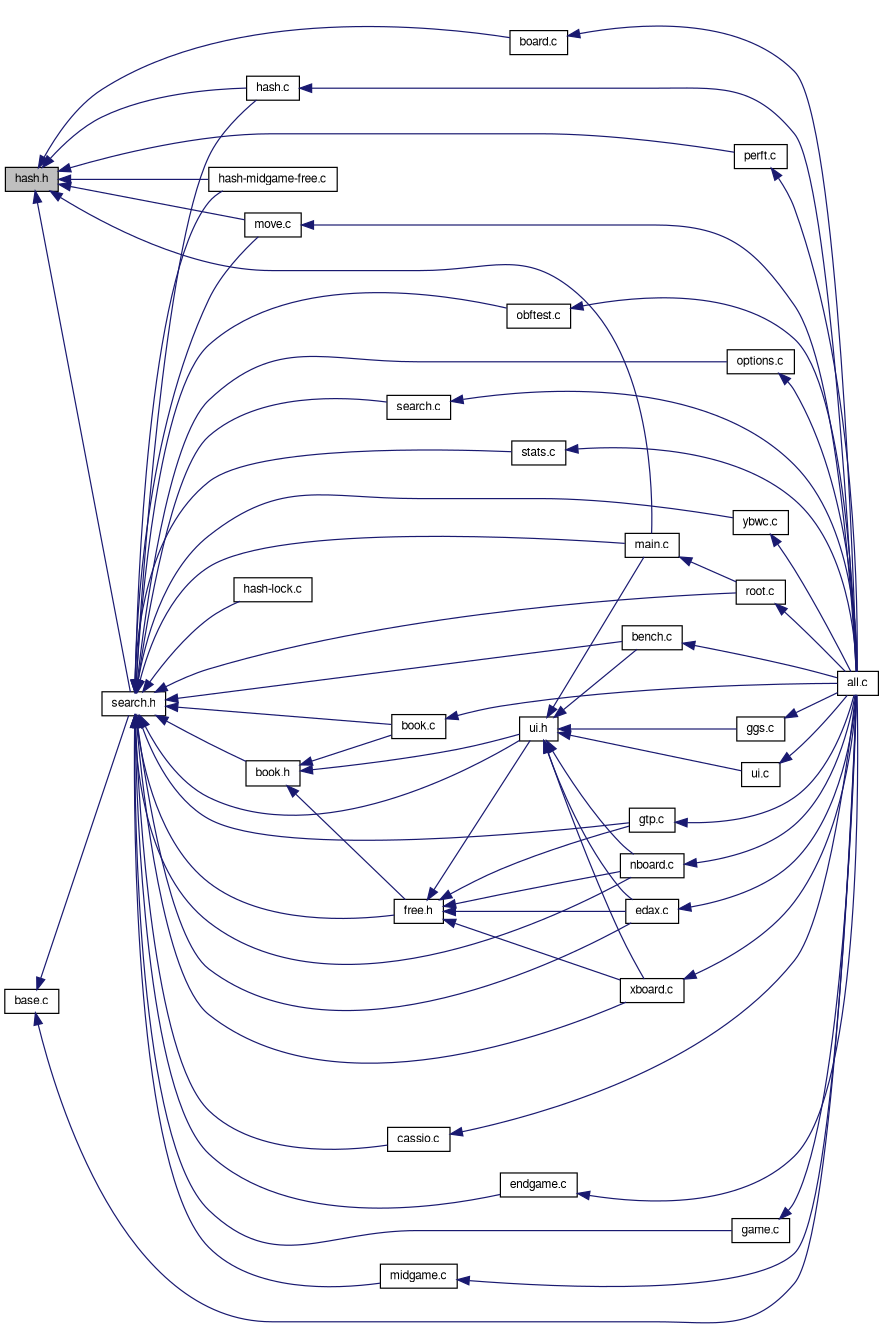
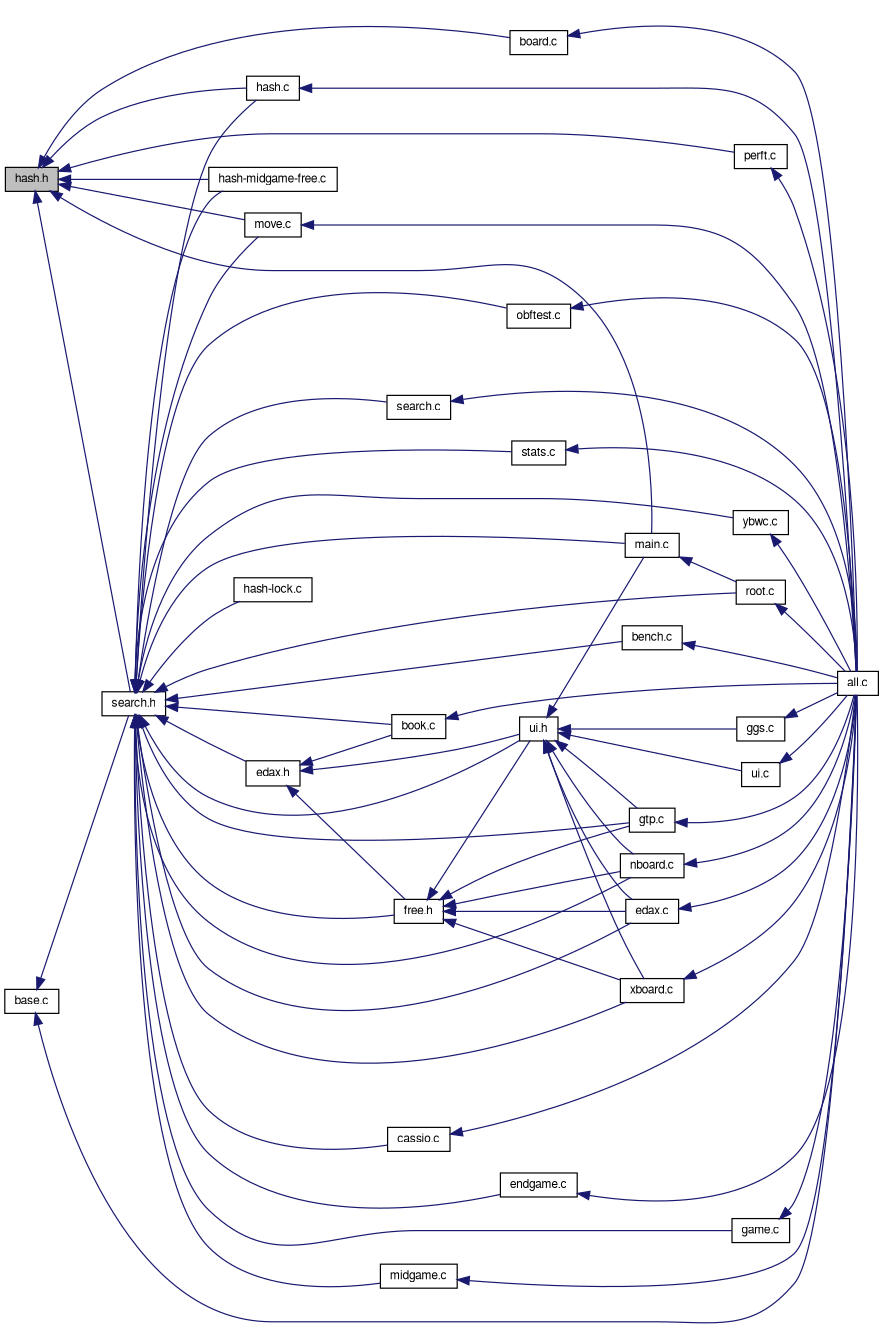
node "options.c": removed
edge "bench.c" -> "ui.h": now "gtp.c" -> "ui.h"
node "book.h": label "book.h" -> "edax.h"
